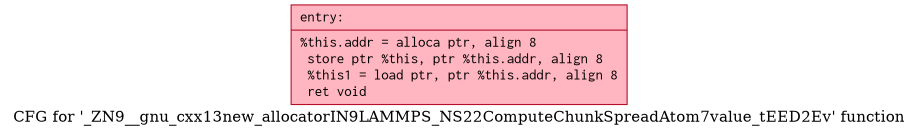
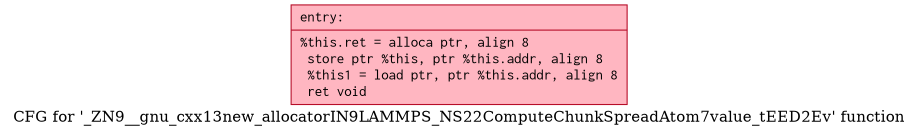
node "entry:": text "%this.addr = alloca ptr, align 8" -> "%this.ret = alloca ptr, align 8"
